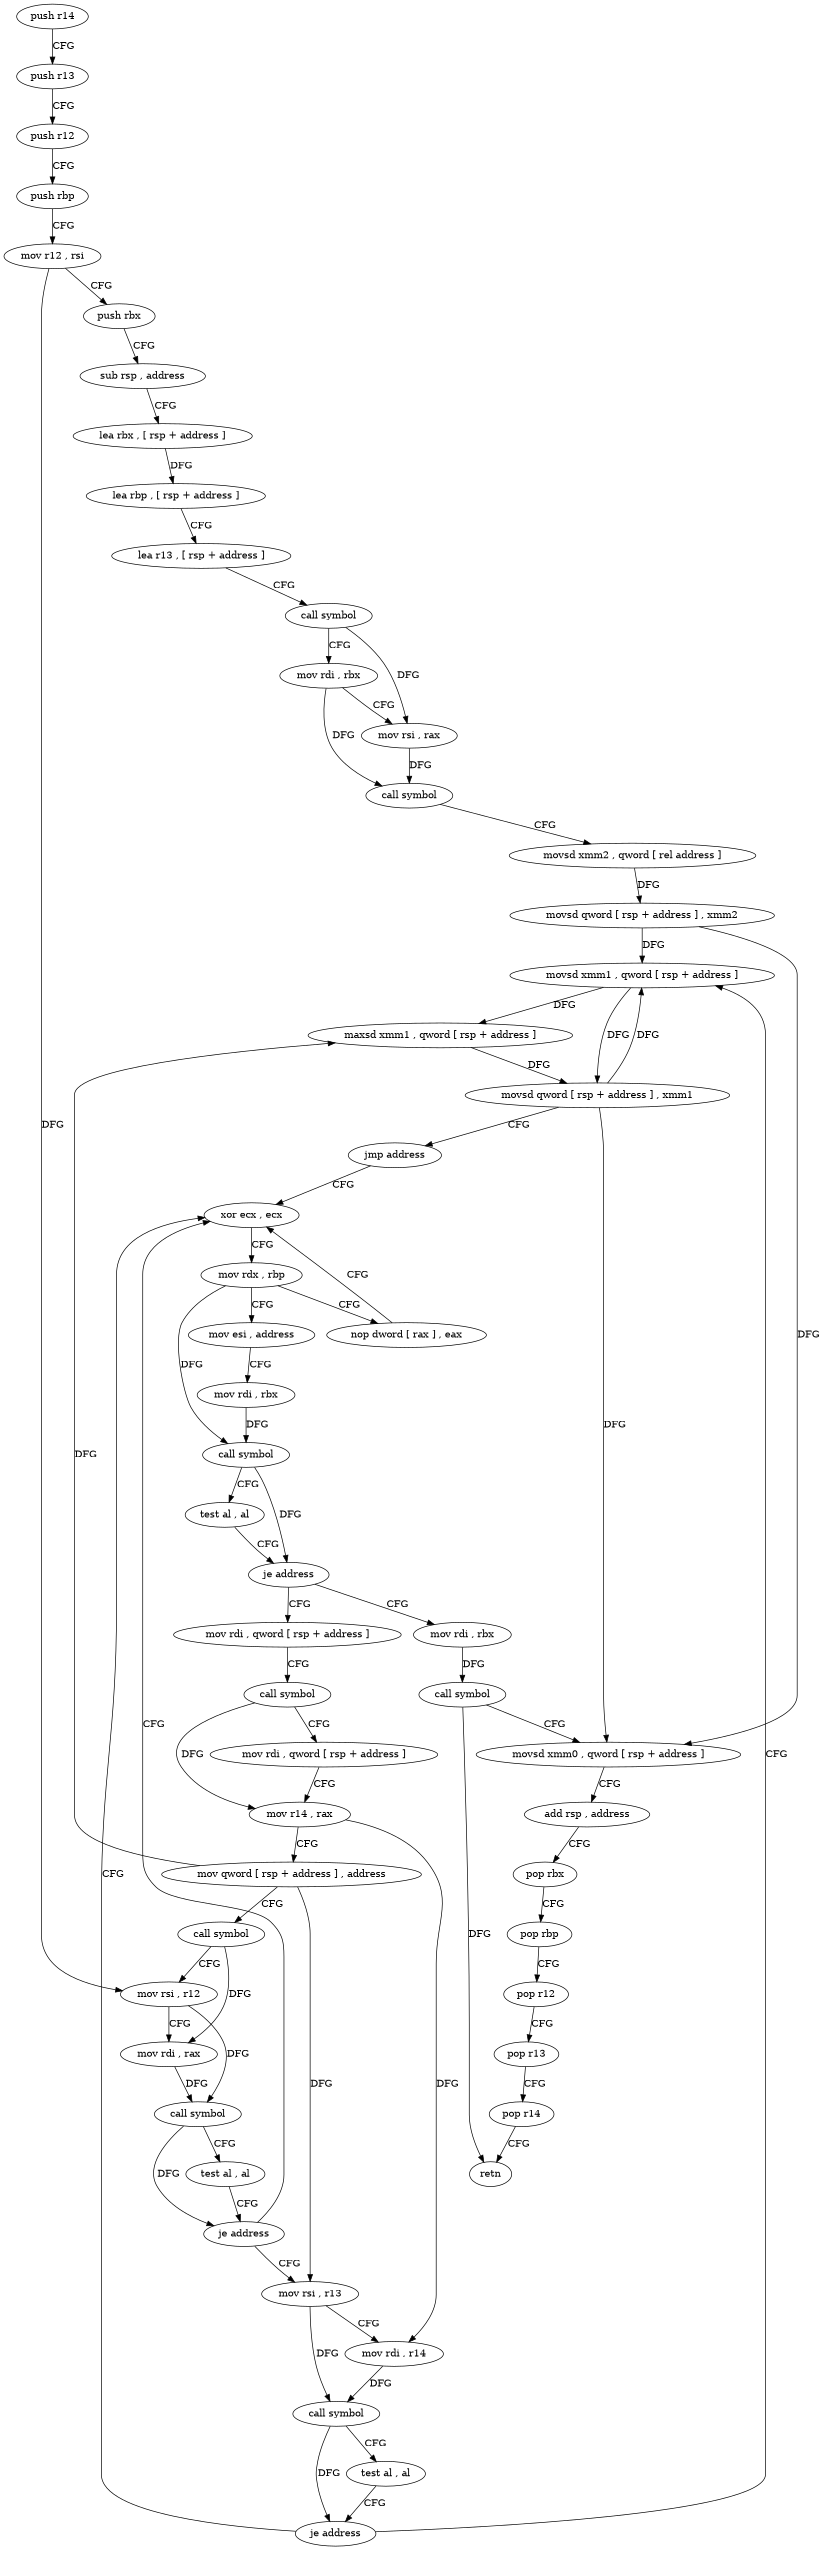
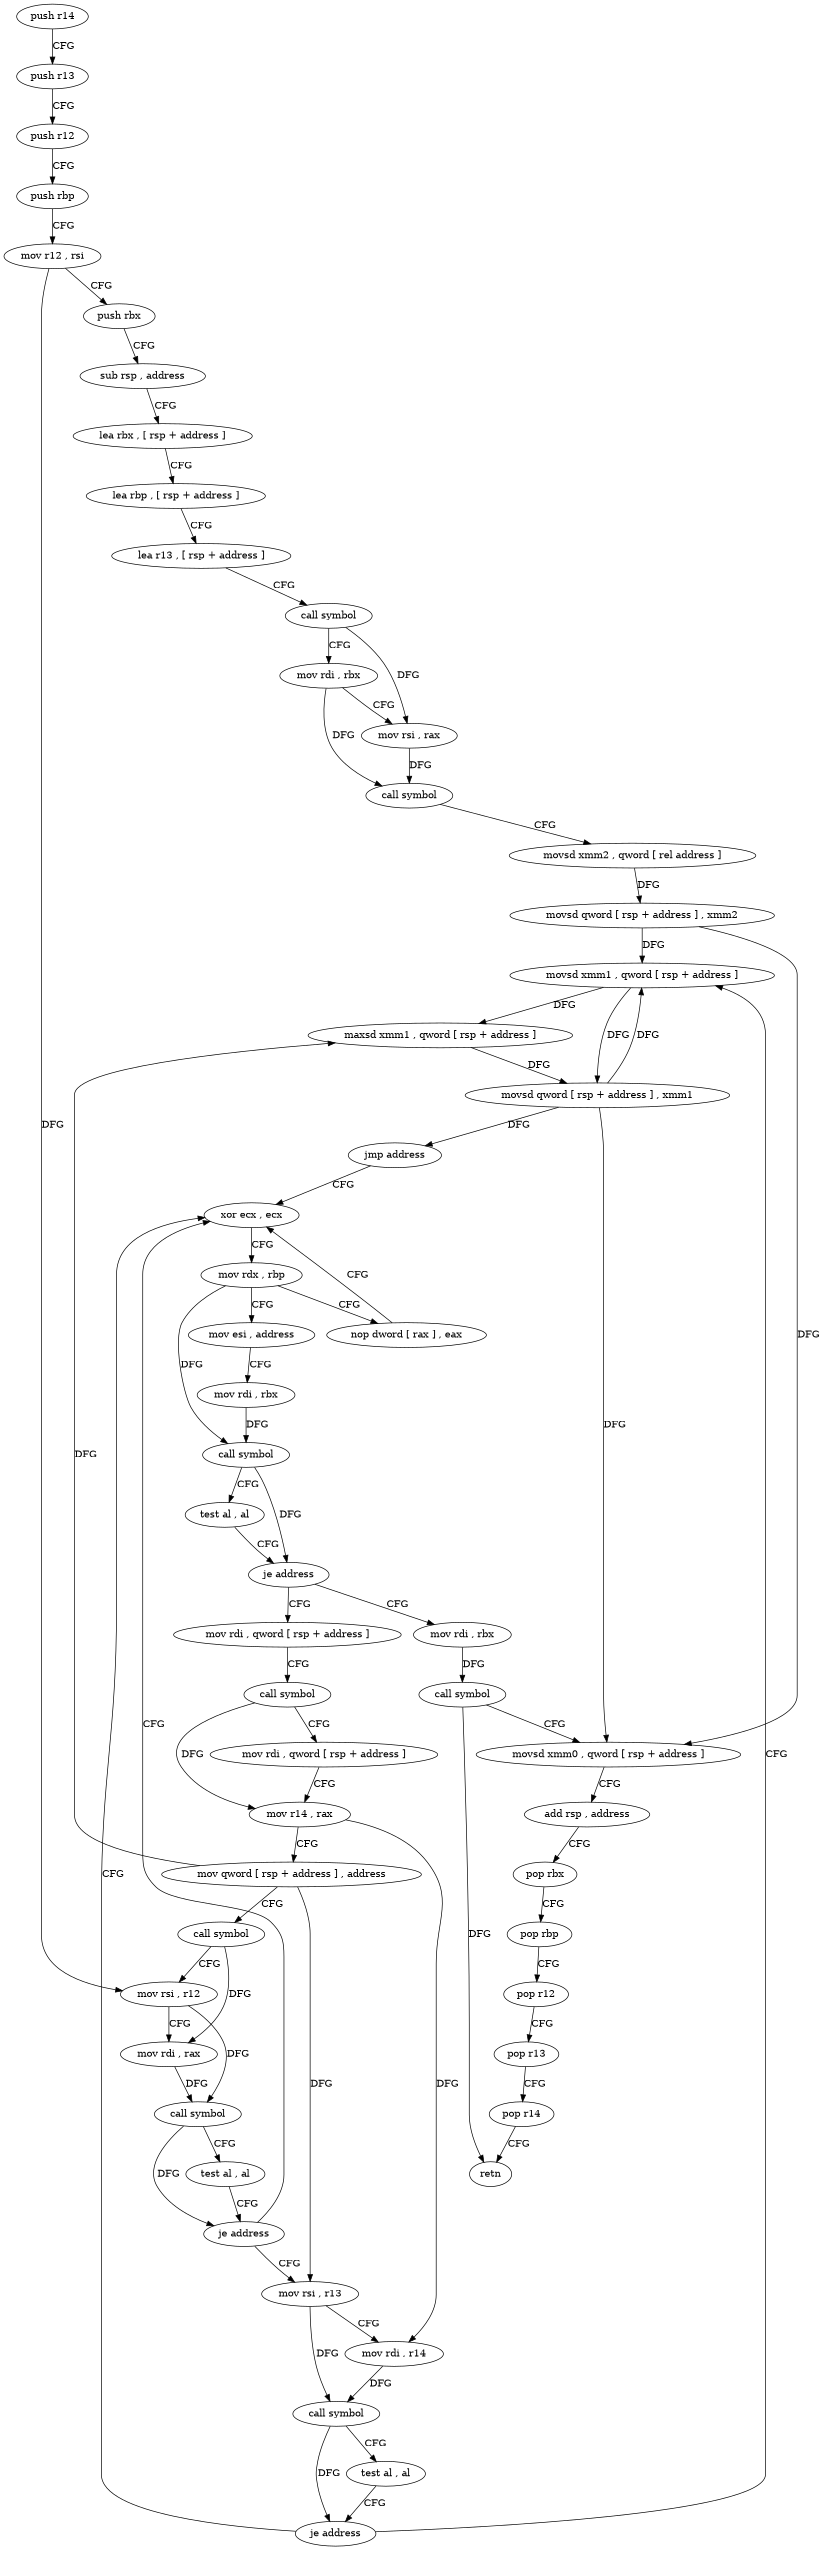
edge "lea rbx , [ rsp + address ]" -> "lea rbp , [ rsp + address ]": label "DFG" -> "CFG"
edge "movsd qword [ rsp + address ] , xmm1" -> "jmp address": label "CFG" -> "DFG"
